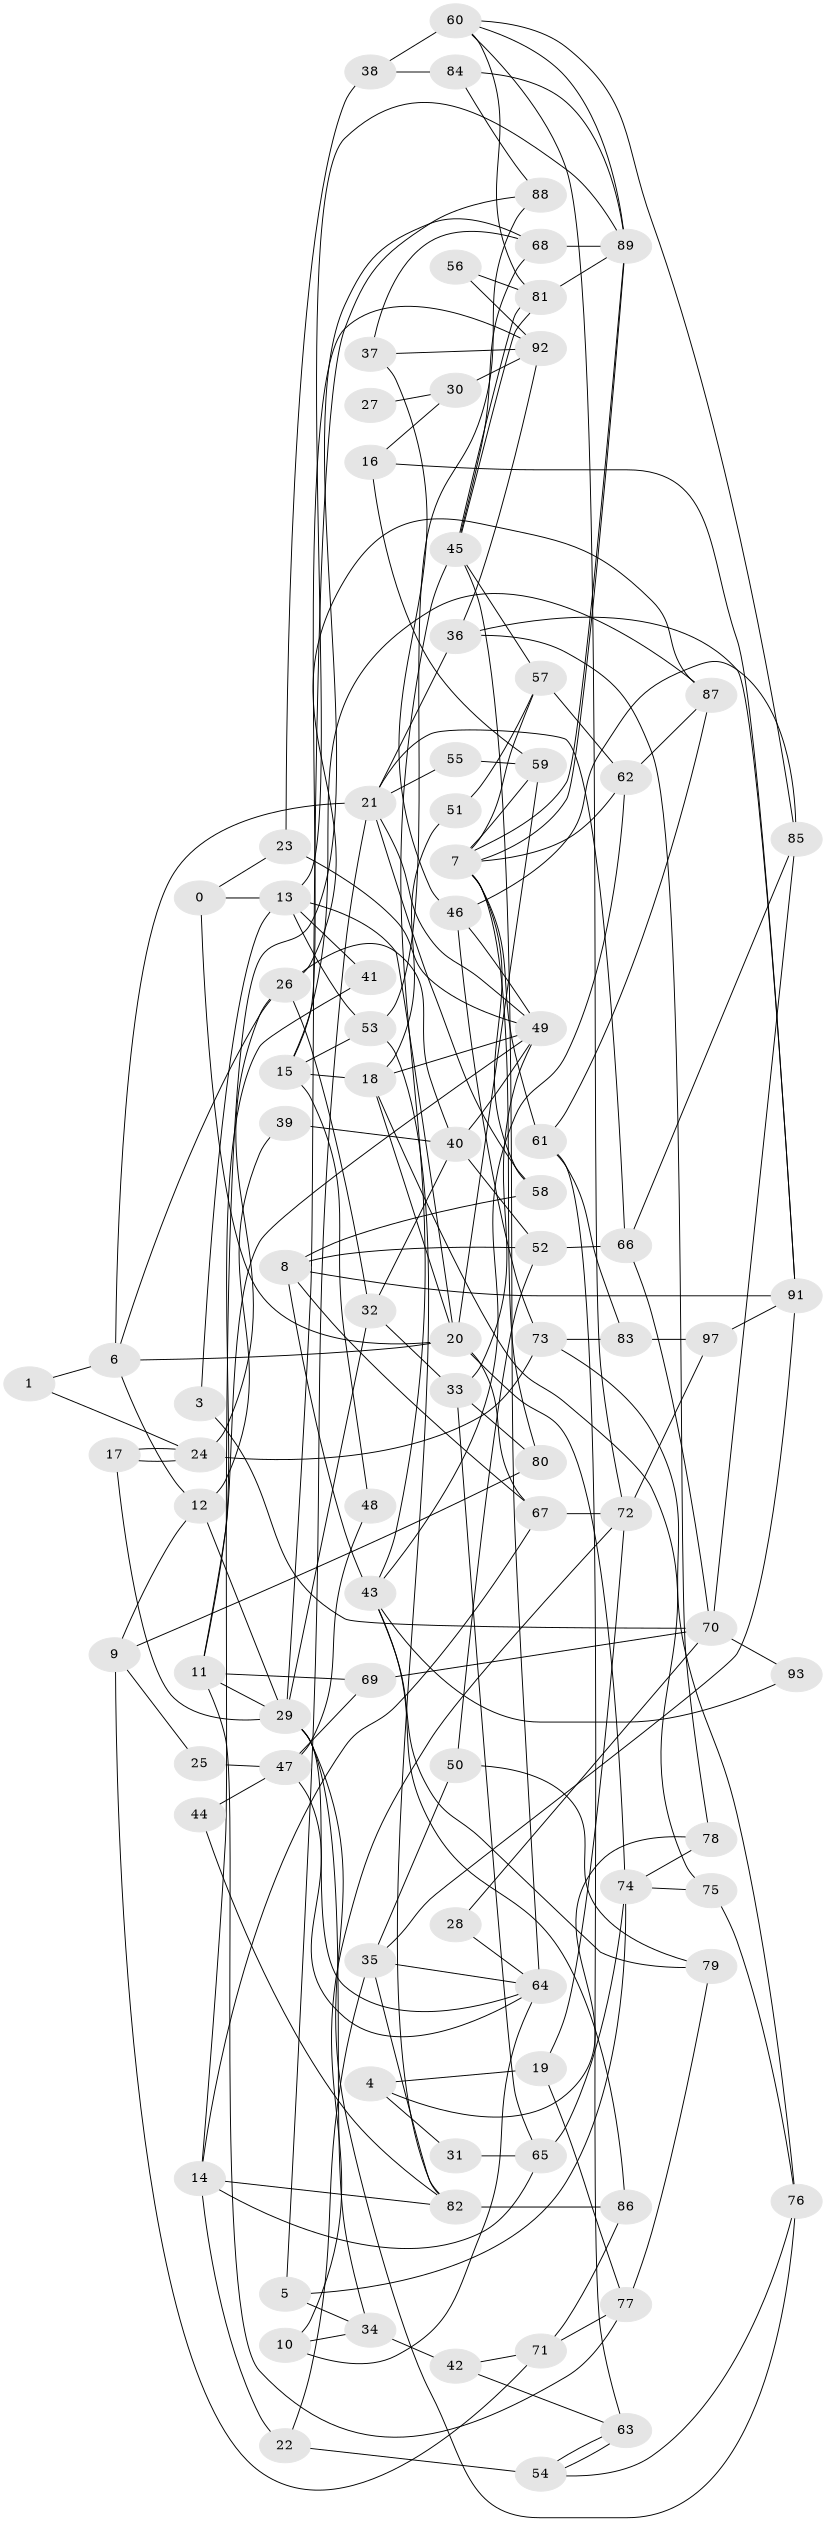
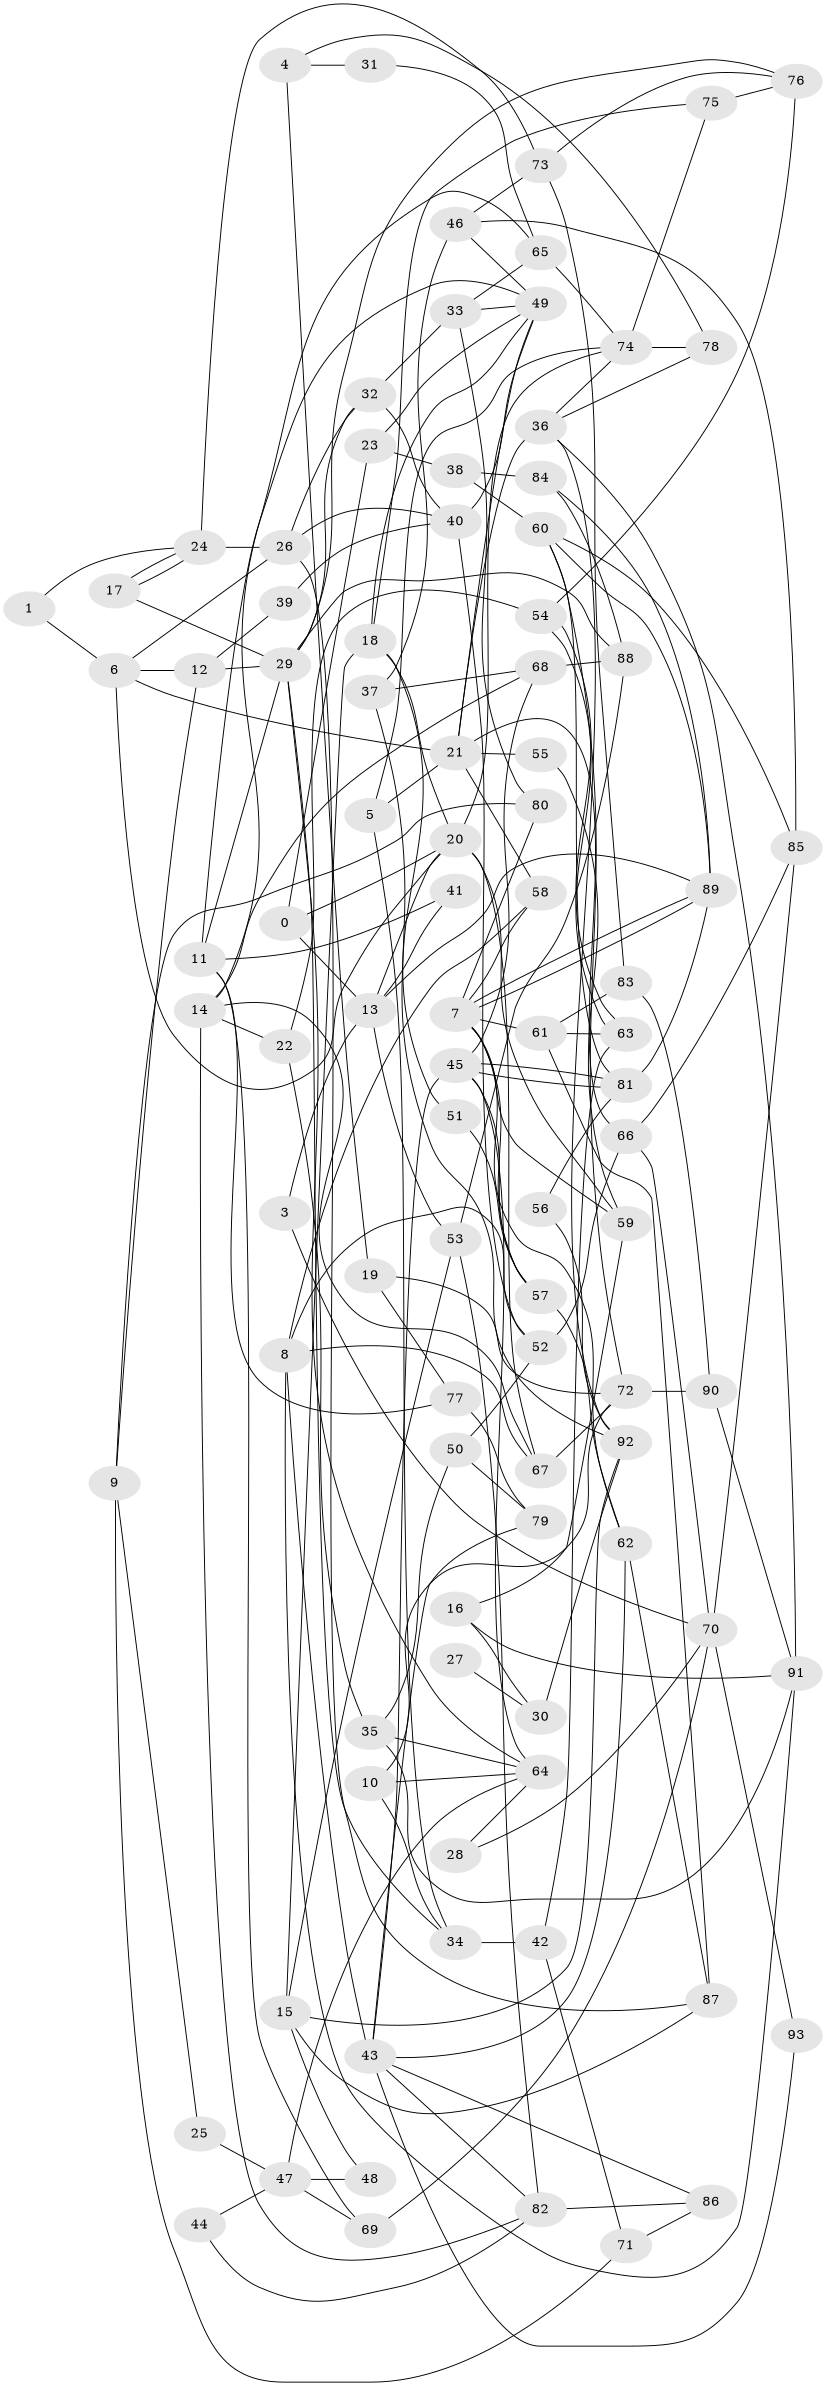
edge "68" -- "89": now "68" -- "88"
edge "74" -- "36": added
node "97": label "97" -> "90"
edge "35" -- "82": now "43" -- "82"
edge "77" -- "71": removed
